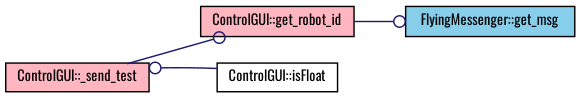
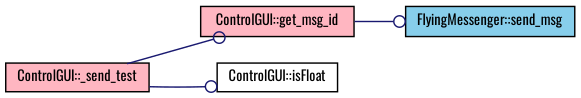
node "ControlGUI::get_robot_id": label "ControlGUI::get_robot_id" -> "ControlGUI::get_msg_id"
node "FlyingMessenger::get_msg": label "FlyingMessenger::get_msg" -> "FlyingMessenger::send_msg"
edge "ControlGUI::isFloat" -> "ControlGUI::_send_test": reversed
